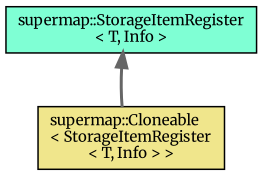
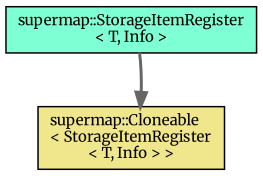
edge "supermap::Cloneable < StorageItemRegister < T, Info > >" -> "supermap::StorageItemRegister < T, Info >": reversed
